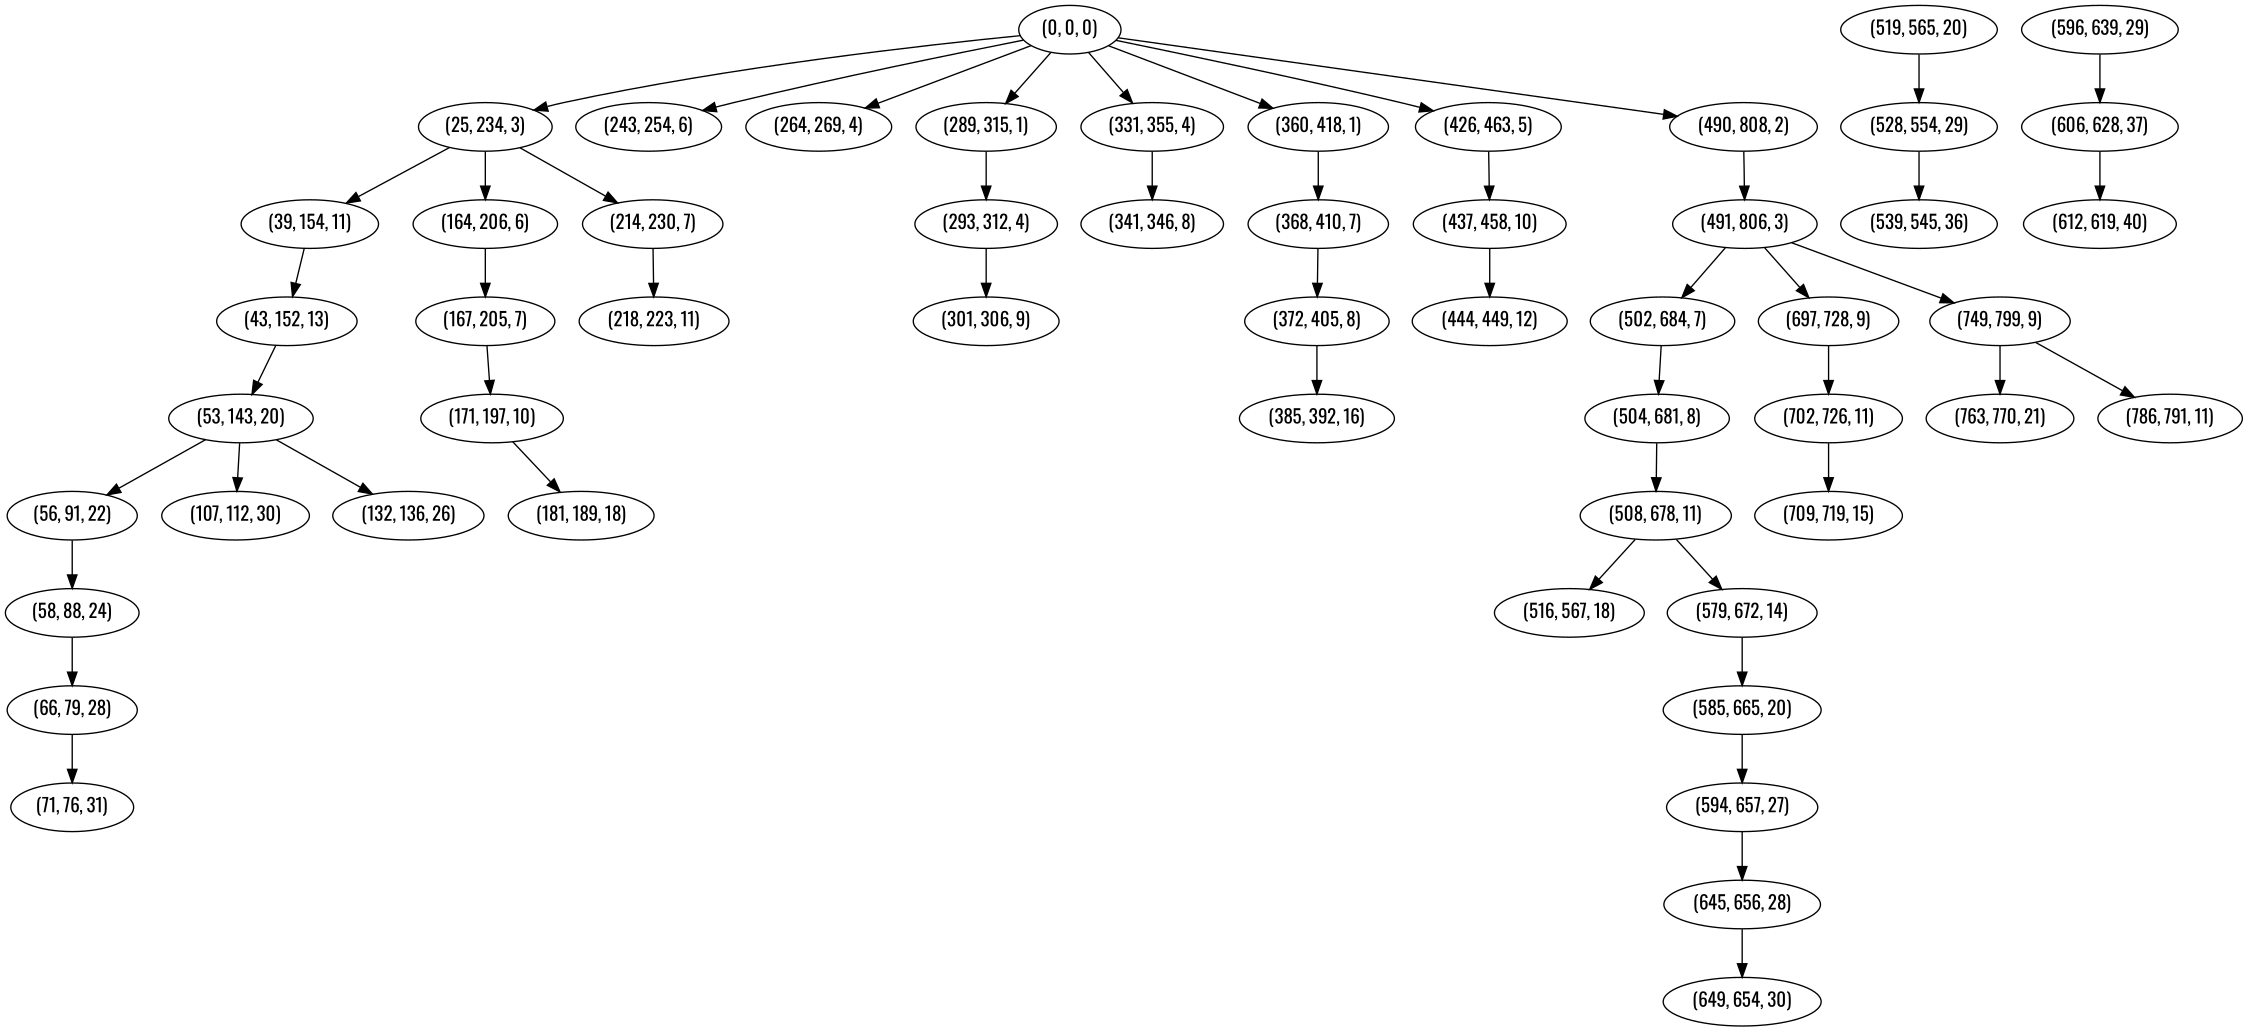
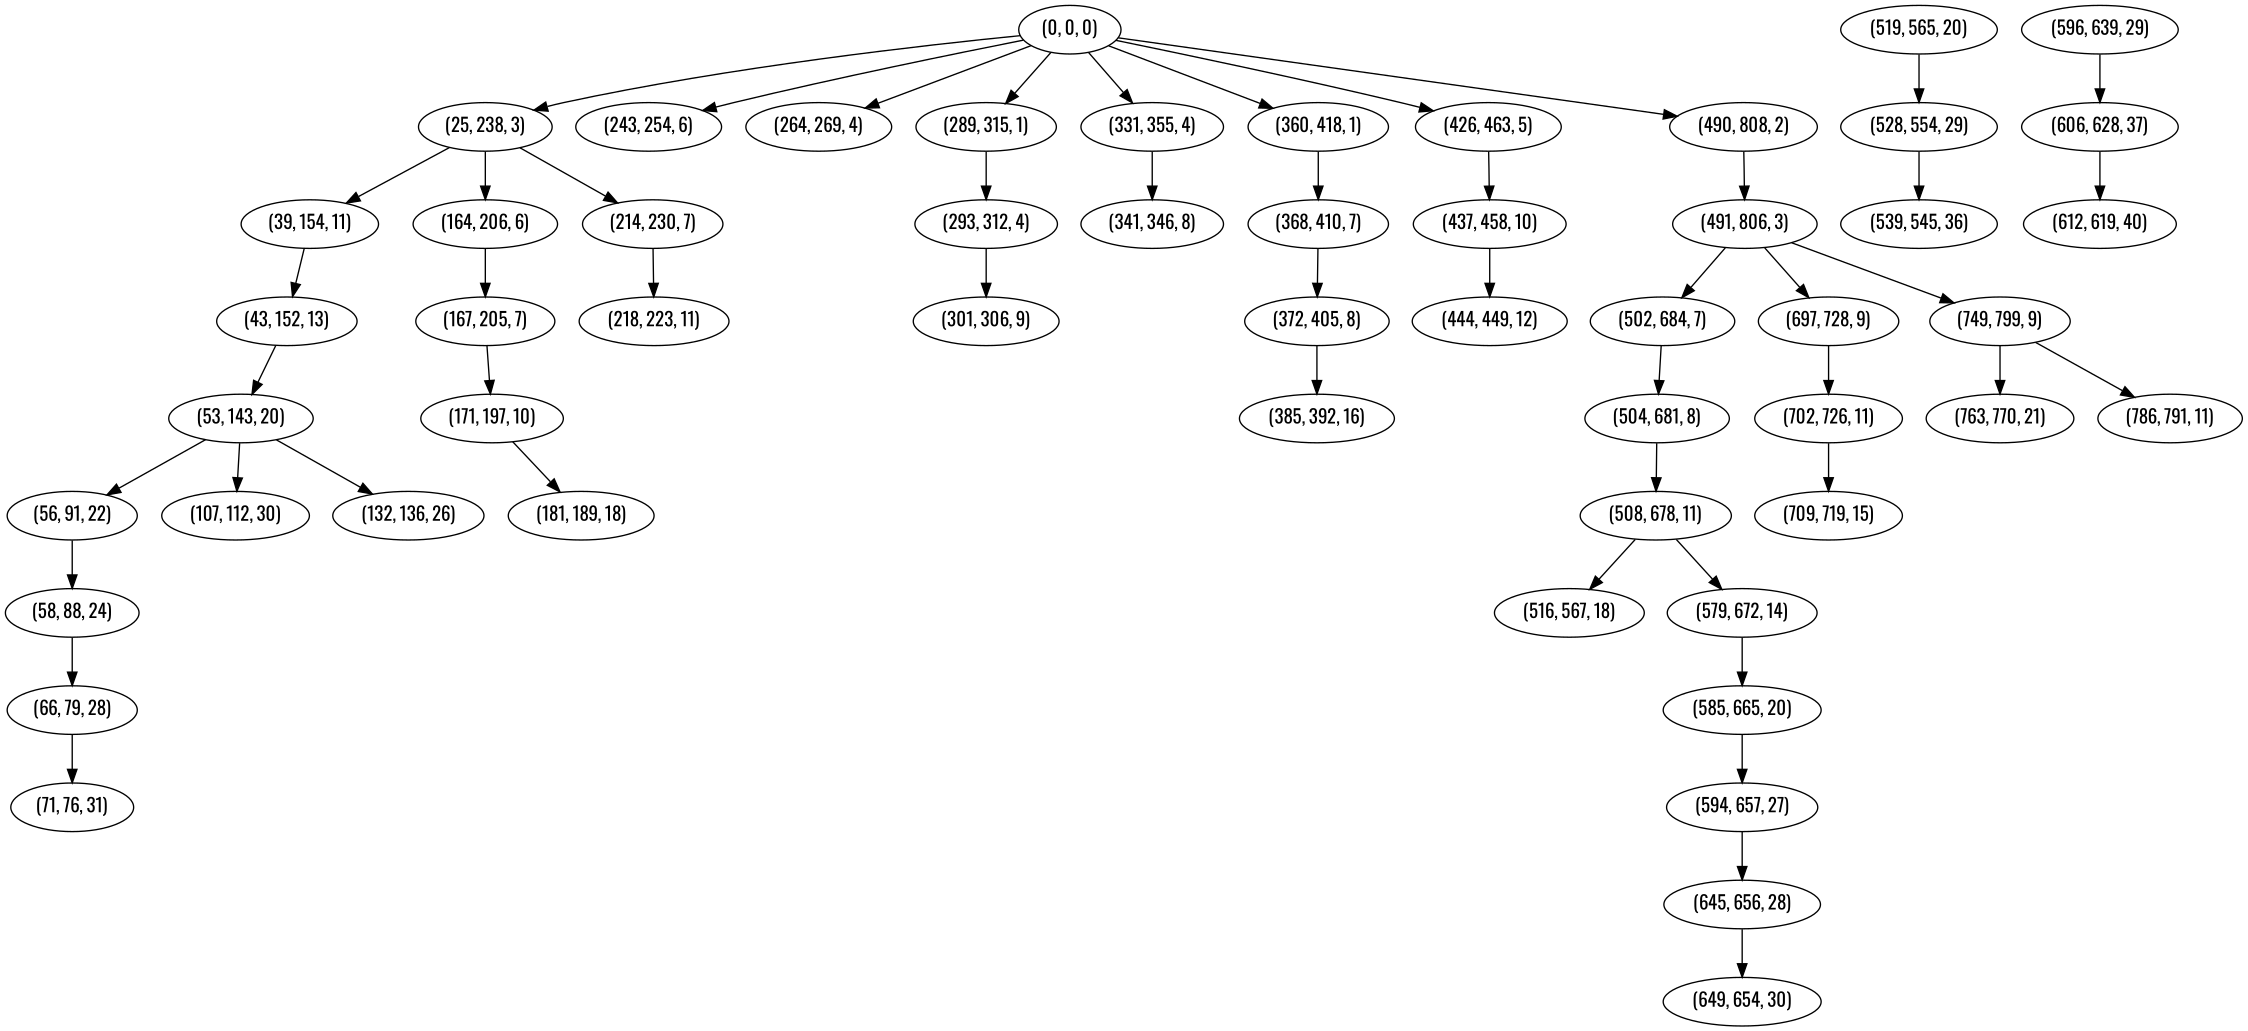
node "(25, 234, 3)": label "(25, 234, 3)" -> "(25, 238, 3)"
